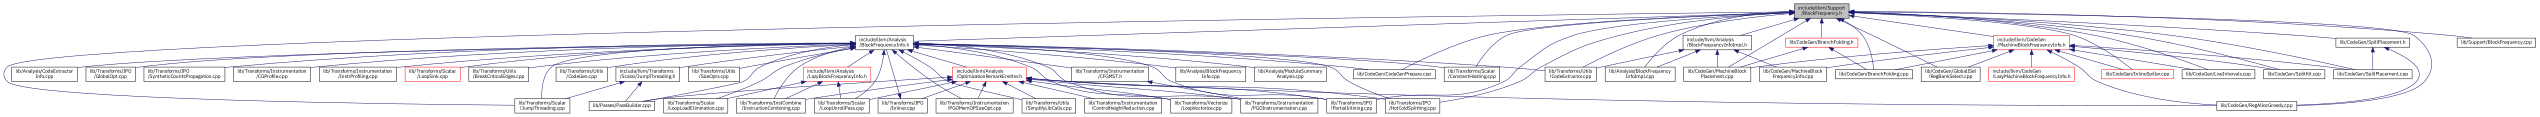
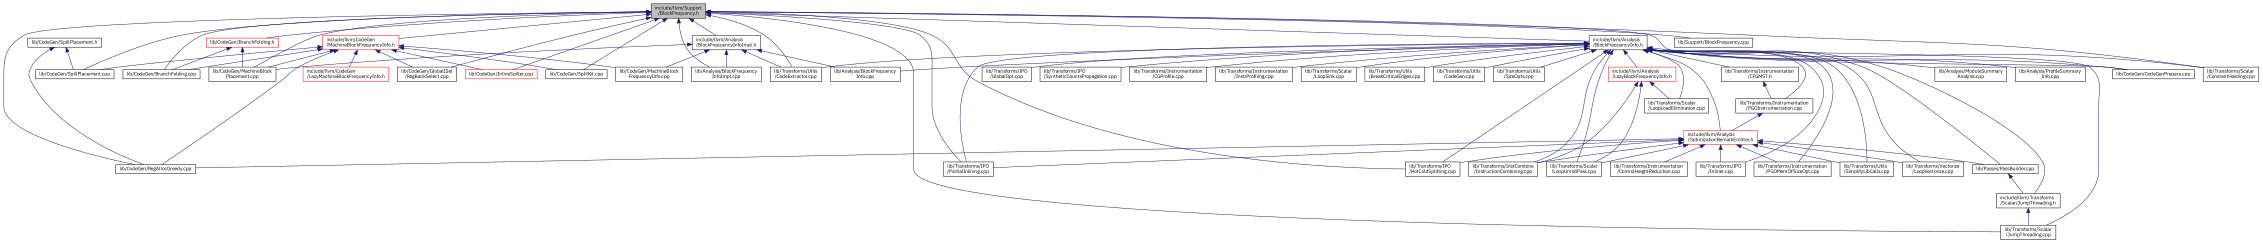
edge "lib/CodeGen/SpillPlacement.h" -> "include/llvm/Support /BlockFrequency.h": removed
edge "lib/Analysis/BlockFrequency Info.cpp" -> "include/llvm/Analysis /BlockFrequencyInfoImpl.h": added
edge "include/llvm/Analysis /BlockFrequencyInfo.h" -> "lib/Transforms/IPO /Inliner.cpp": reversed
node "lib/Analysis/CodeExtractor Info.cpp": label "lib/Analysis/CodeExtractor Info.cpp" -> "lib/Analysis/ProfileSummary Info.cpp"
node "lib/Transforms/Scalar /LoopSink.cpp": color red -> black
node "lib/CodeGen/LiveIntervals.cpp": removed
edge "lib/Transforms/Instrumentation /PGOInstrumentation.cpp" -> "include/llvm/Analysis /OptimizationRemarkEmitter.h": reversed
edge "lib/Passes/PassBuilder.cpp" -> "include/llvm/Transforms /Scalar/JumpThreading.h": reversed
